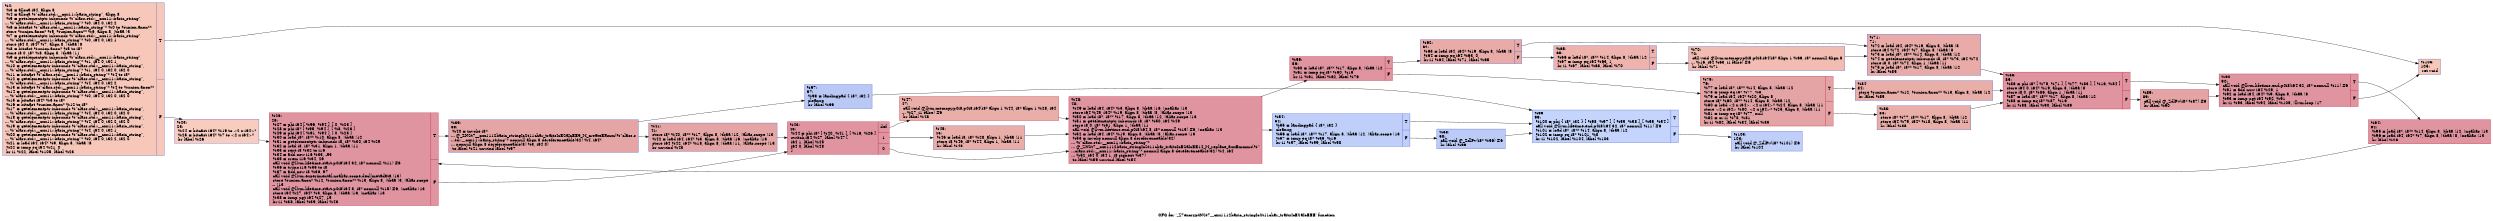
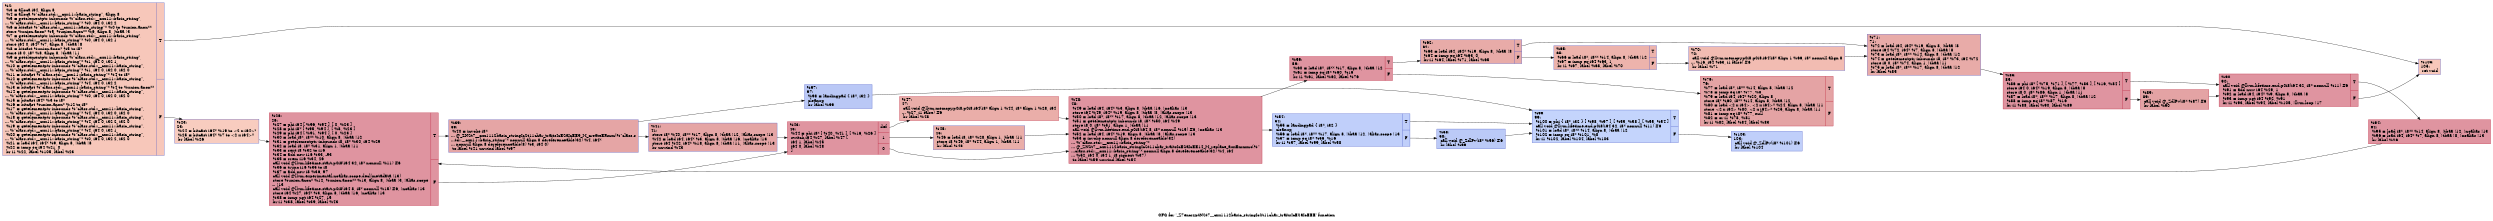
node "%84:": removed
node "%83:": removed
